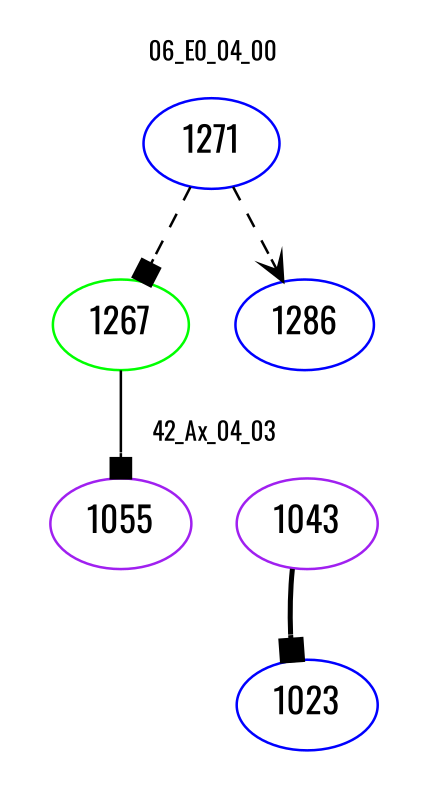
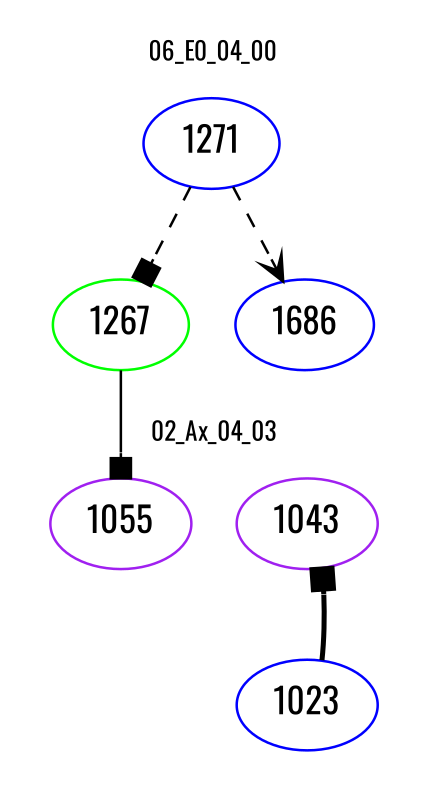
node "1286": label "1286" -> "1686"
cluster "42_Ax_04_03": label "42_Ax_04_03" -> "02_Ax_04_03"
edge "1043" -> "1023": reversed
